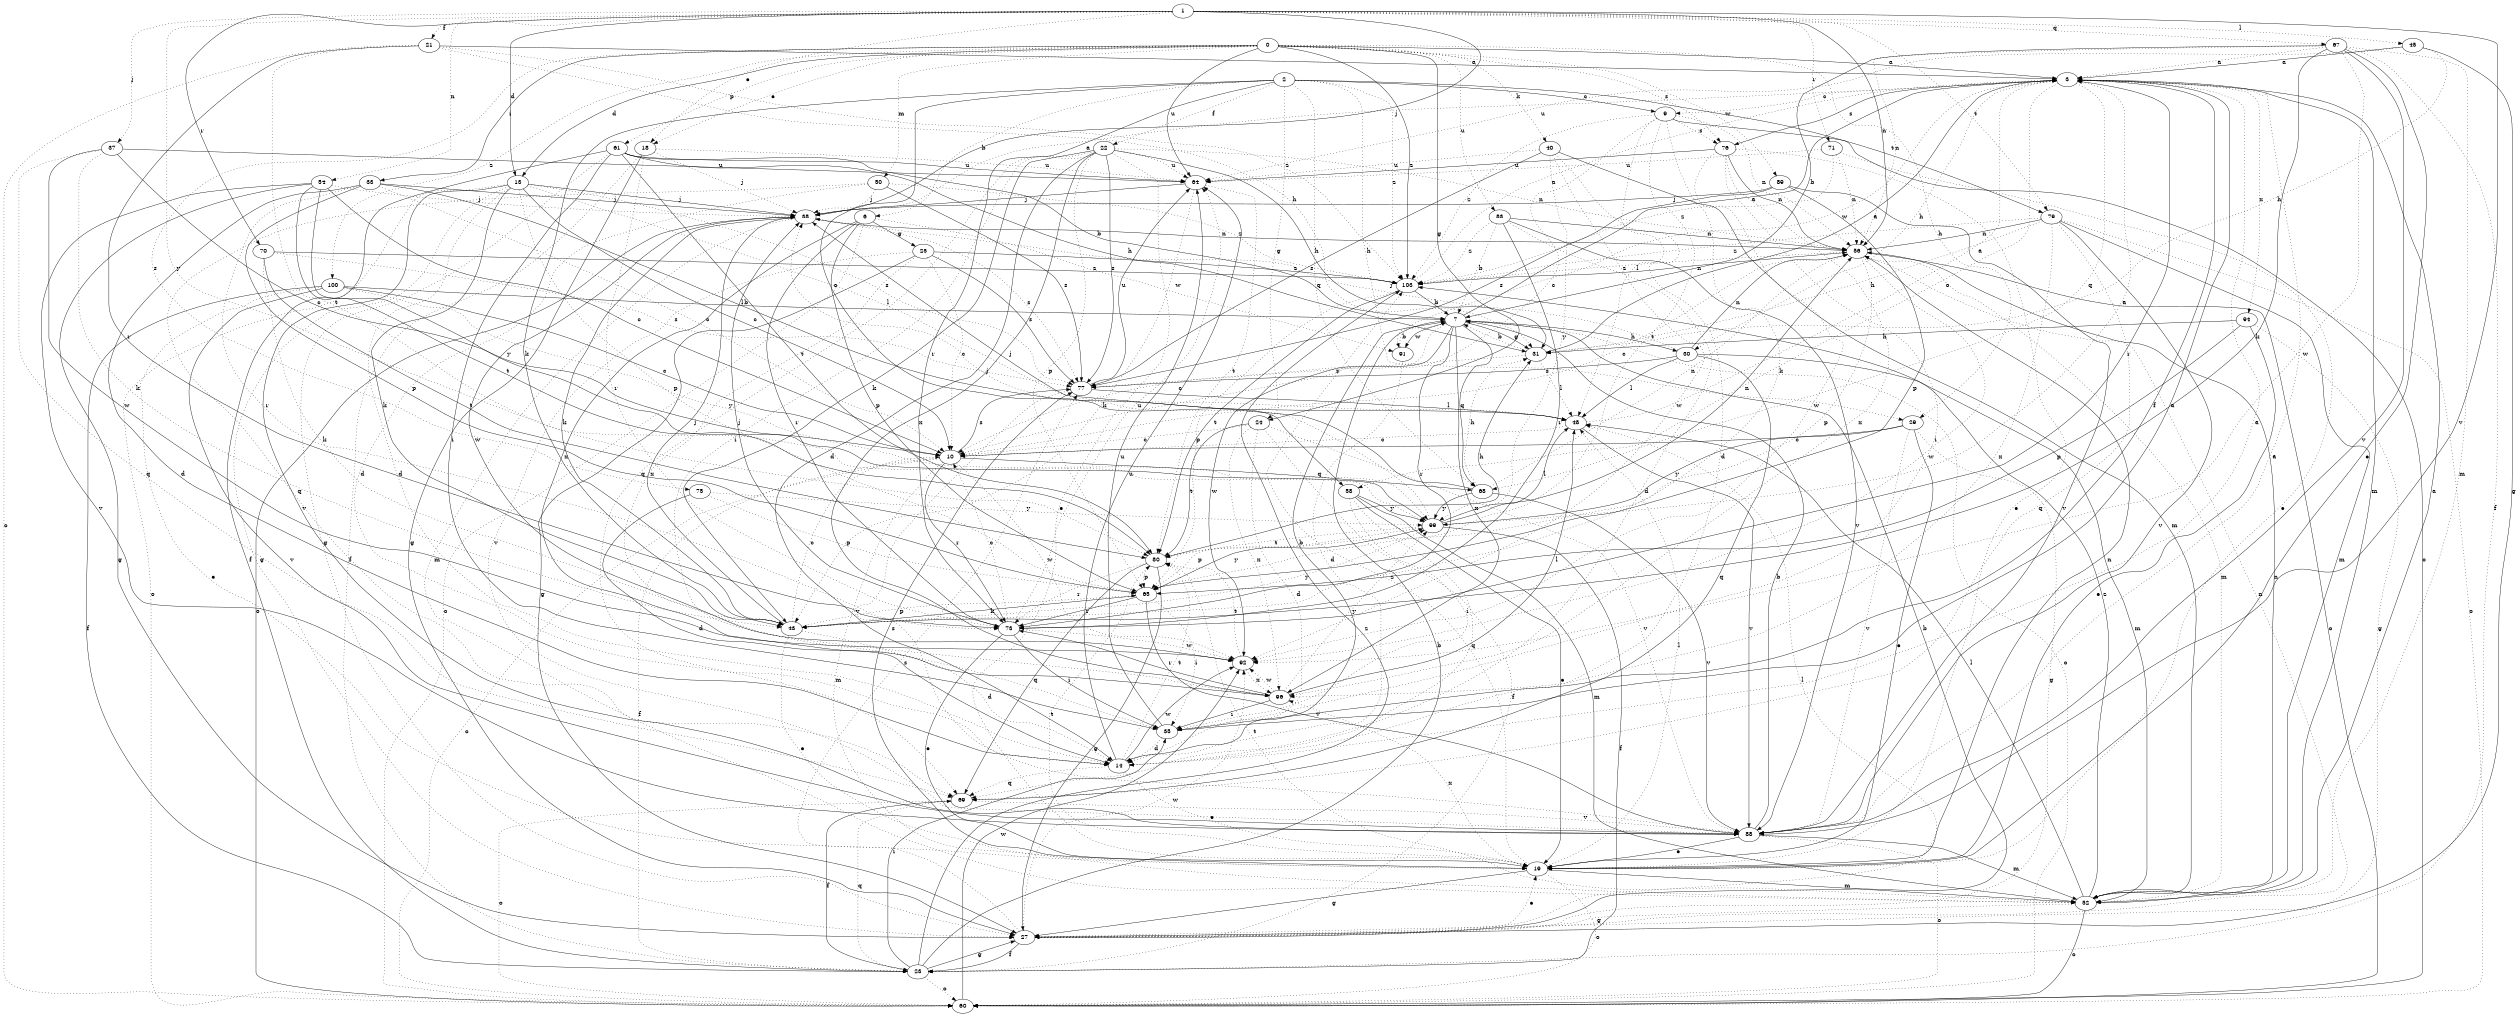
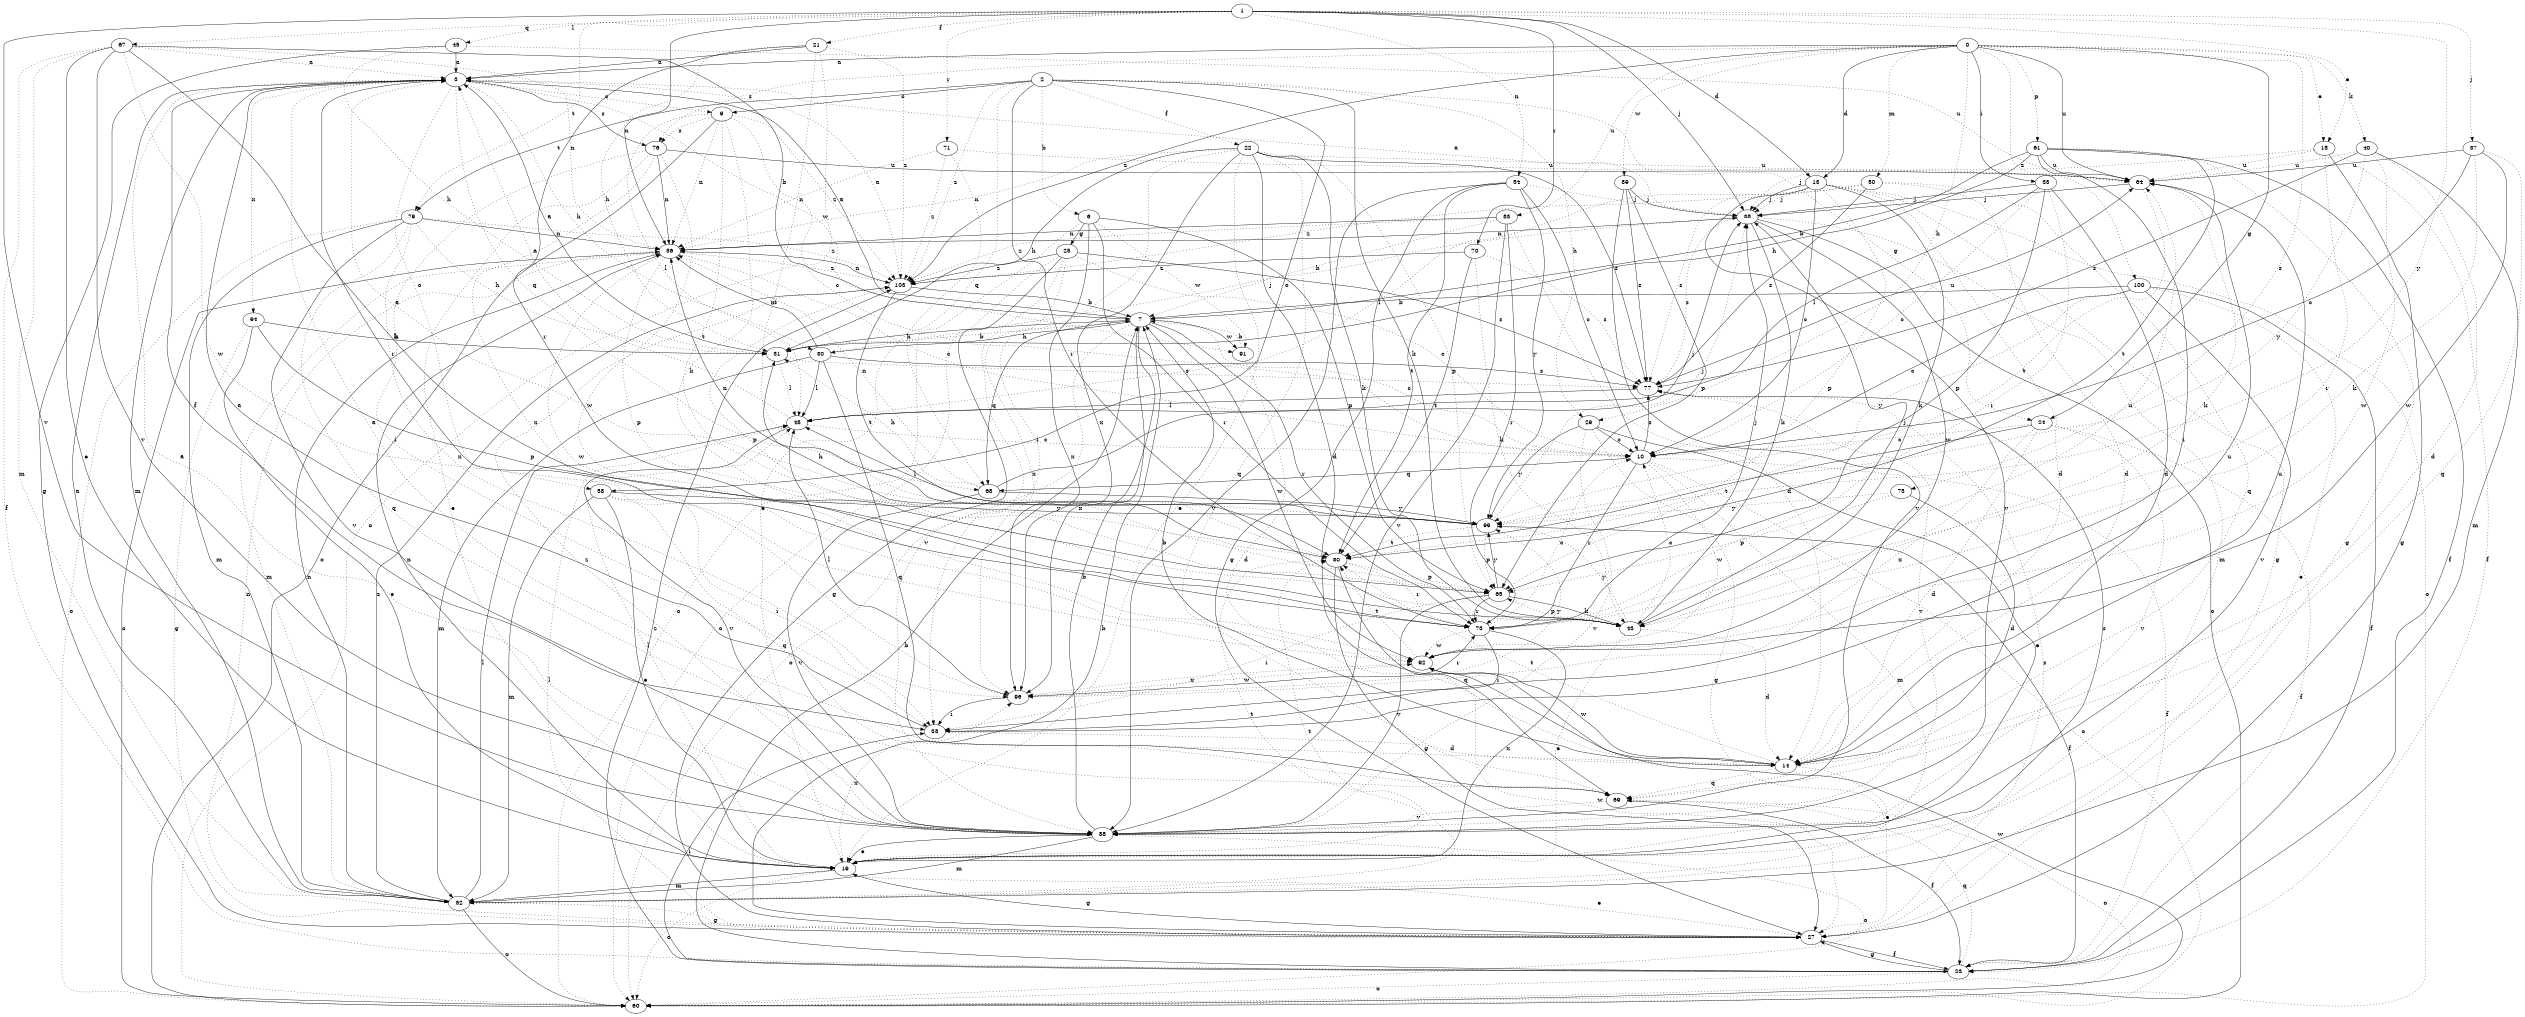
edge "7" -> "31": label "g" -> "h"
edge "25" -> "60": added, label "o"
edge "19" -> "103": now "88" -> "103"
edge "73" -> "19": label "e" -> "x"
